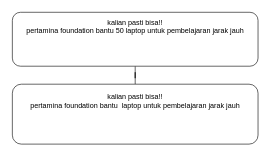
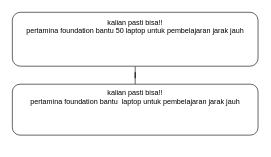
node "kalian pasti bisa!! pertamina foundation bantu laptop untuk pembelajaran jarak jauh": size 246x60 -> 246x51
